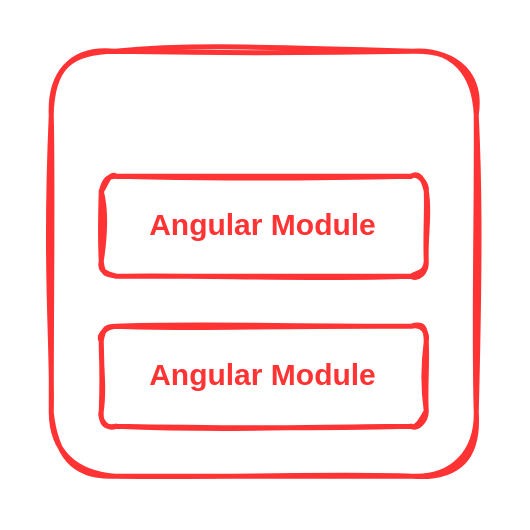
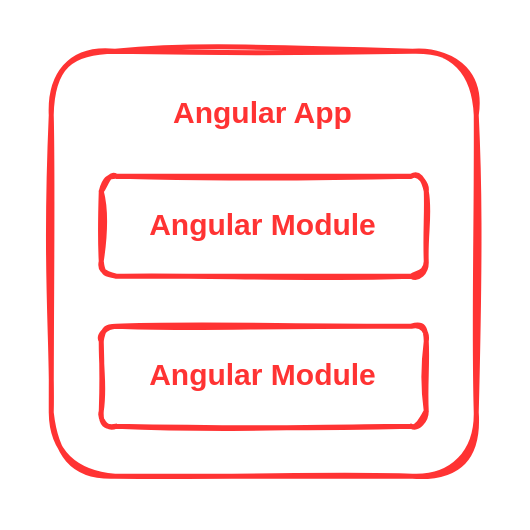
node "Angular App": added
